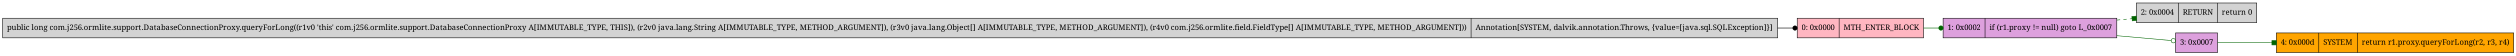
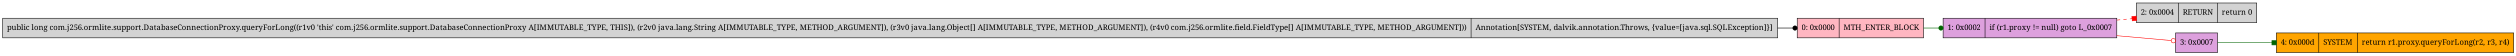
edge "1: 0x0002" -> "2: 0x0004": color darkgreen -> red
edge "1: 0x0002" -> "3: 0x0007": color darkgreen -> red
